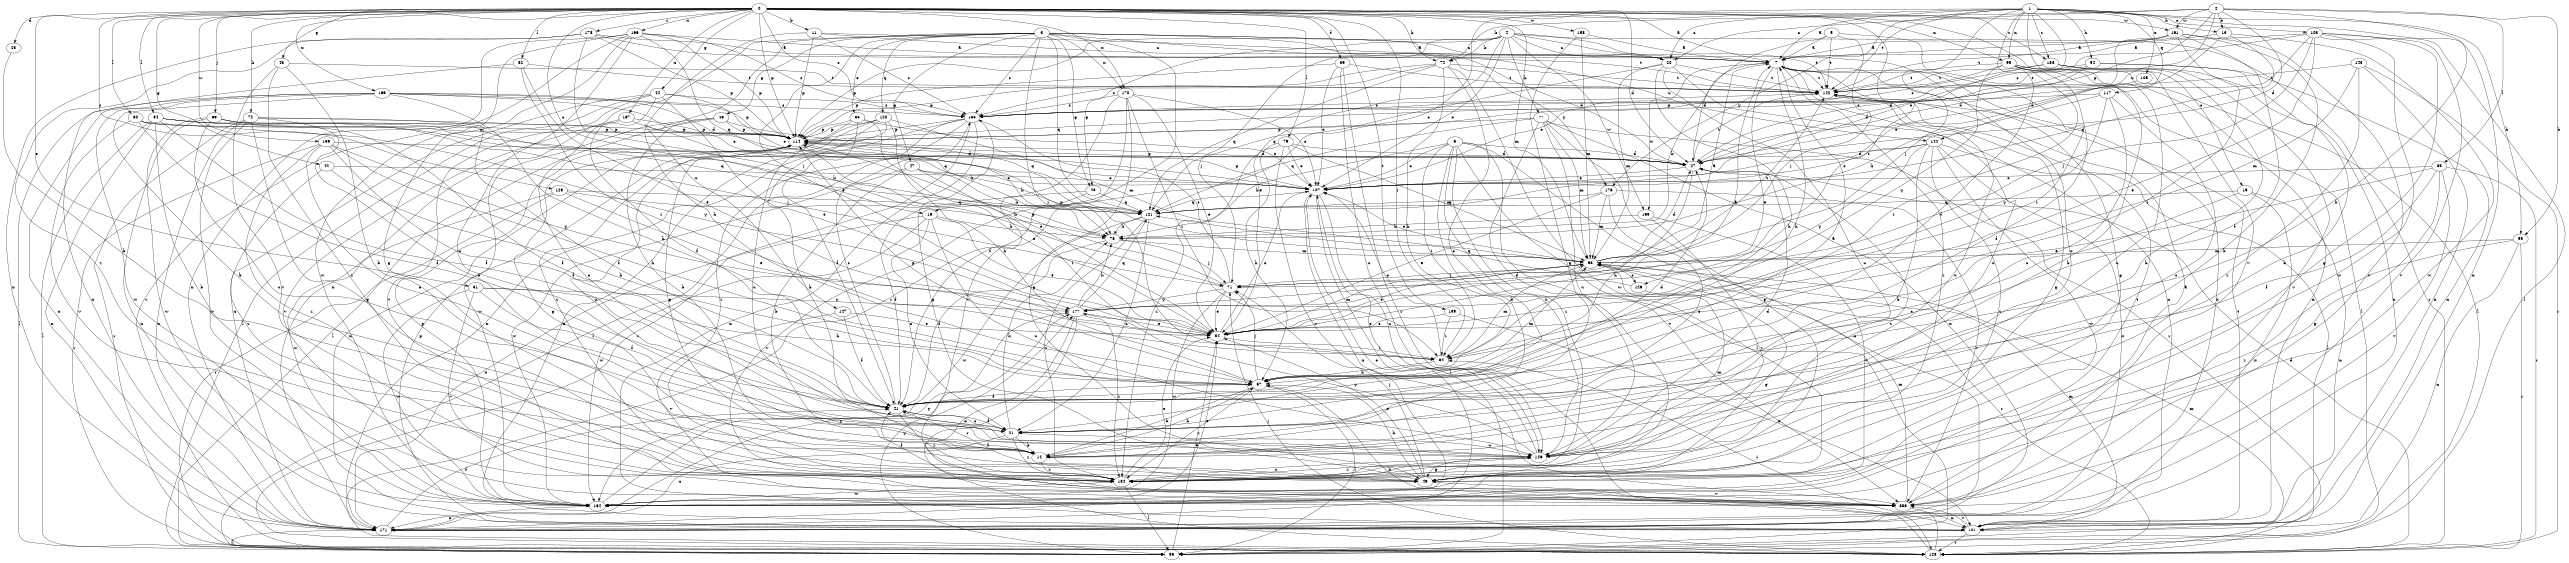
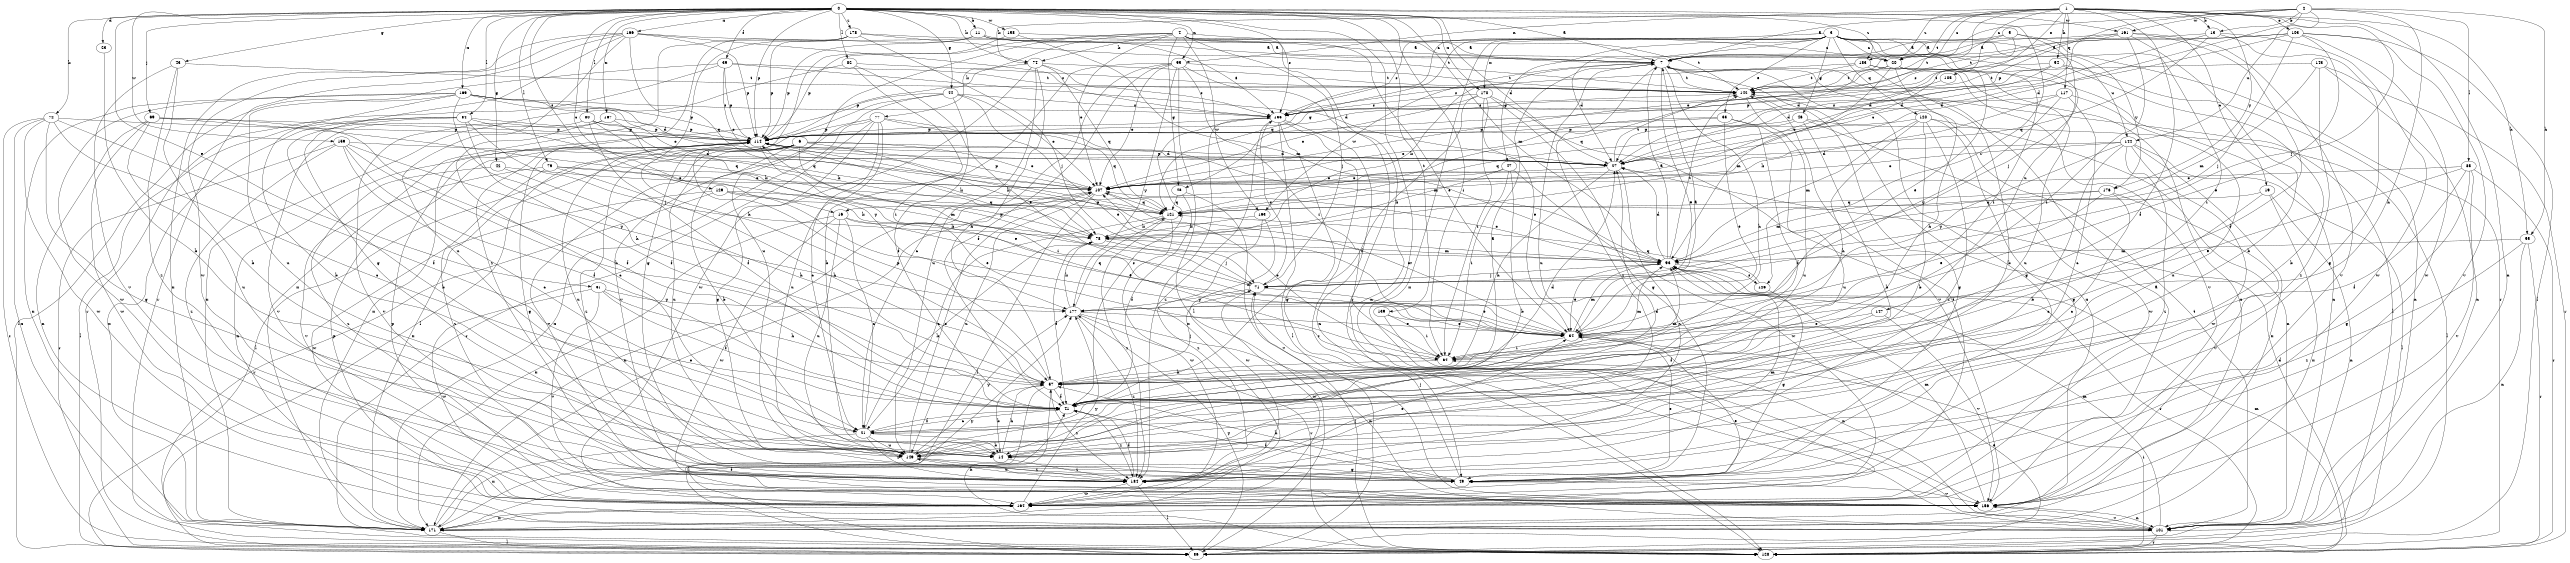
edge "79" -> "27": now "39" -> "27"
edge "77" -> "21": label "d" -> "c"
edge "103" -> "49": now "13" -> "49"
node "856": label "856" -> "156"
